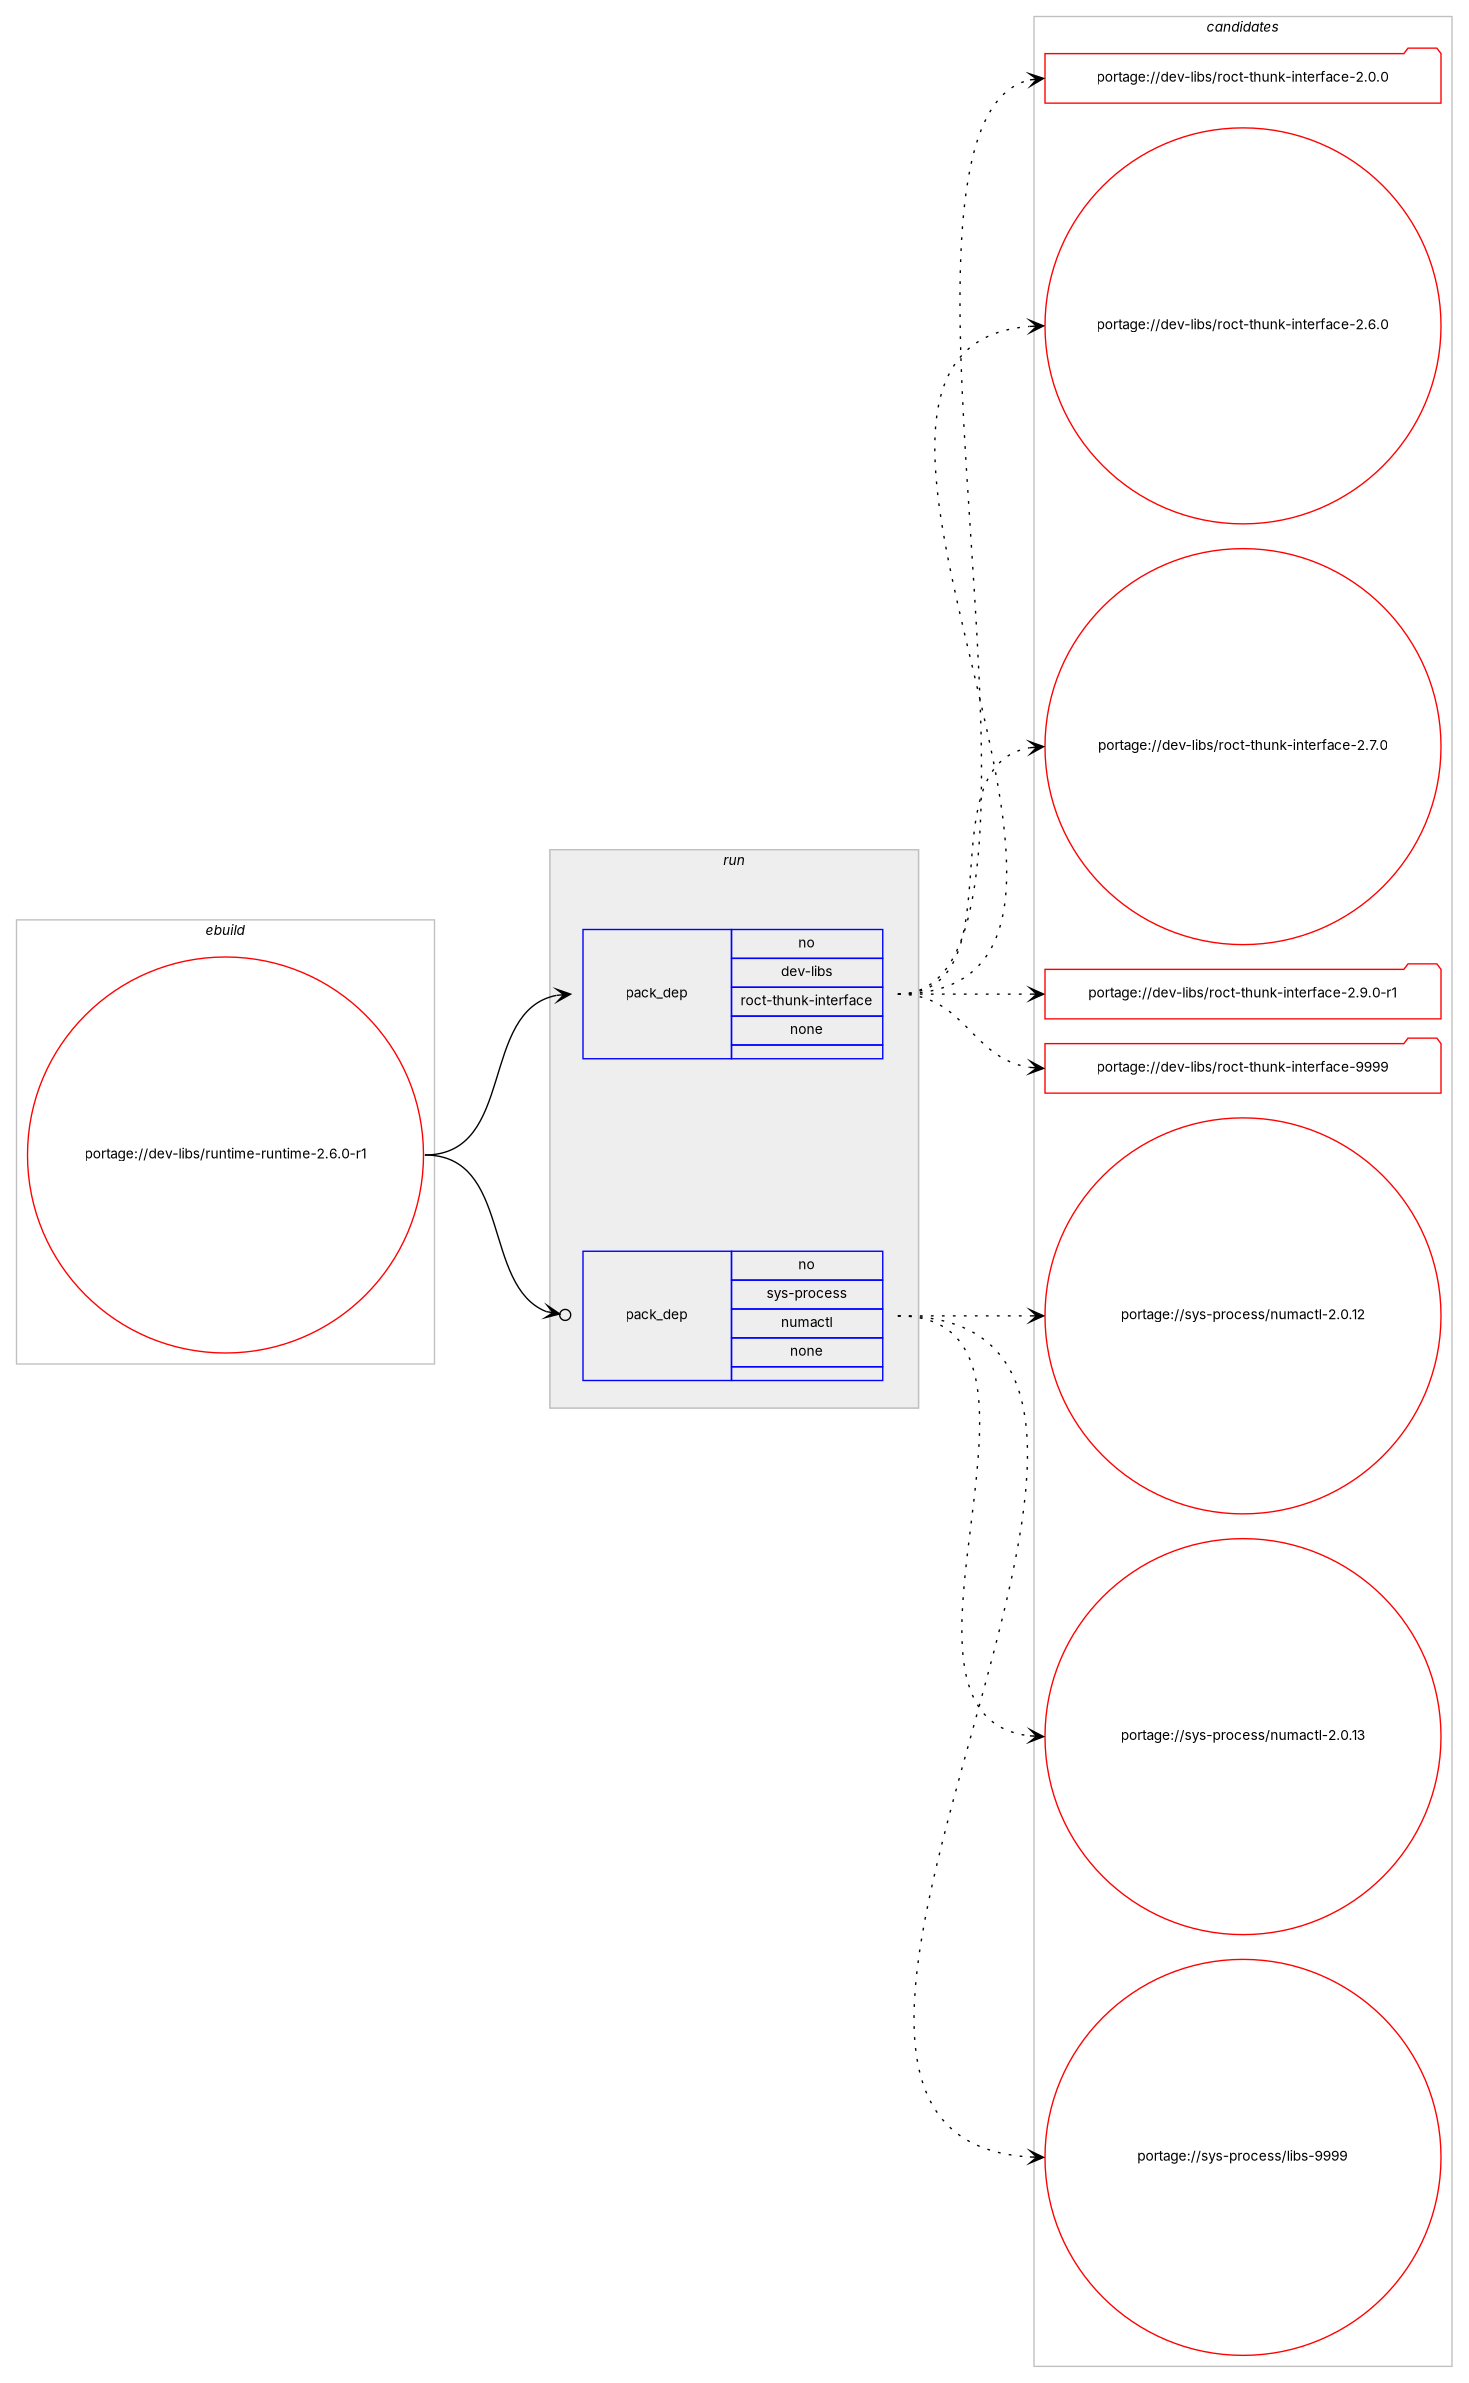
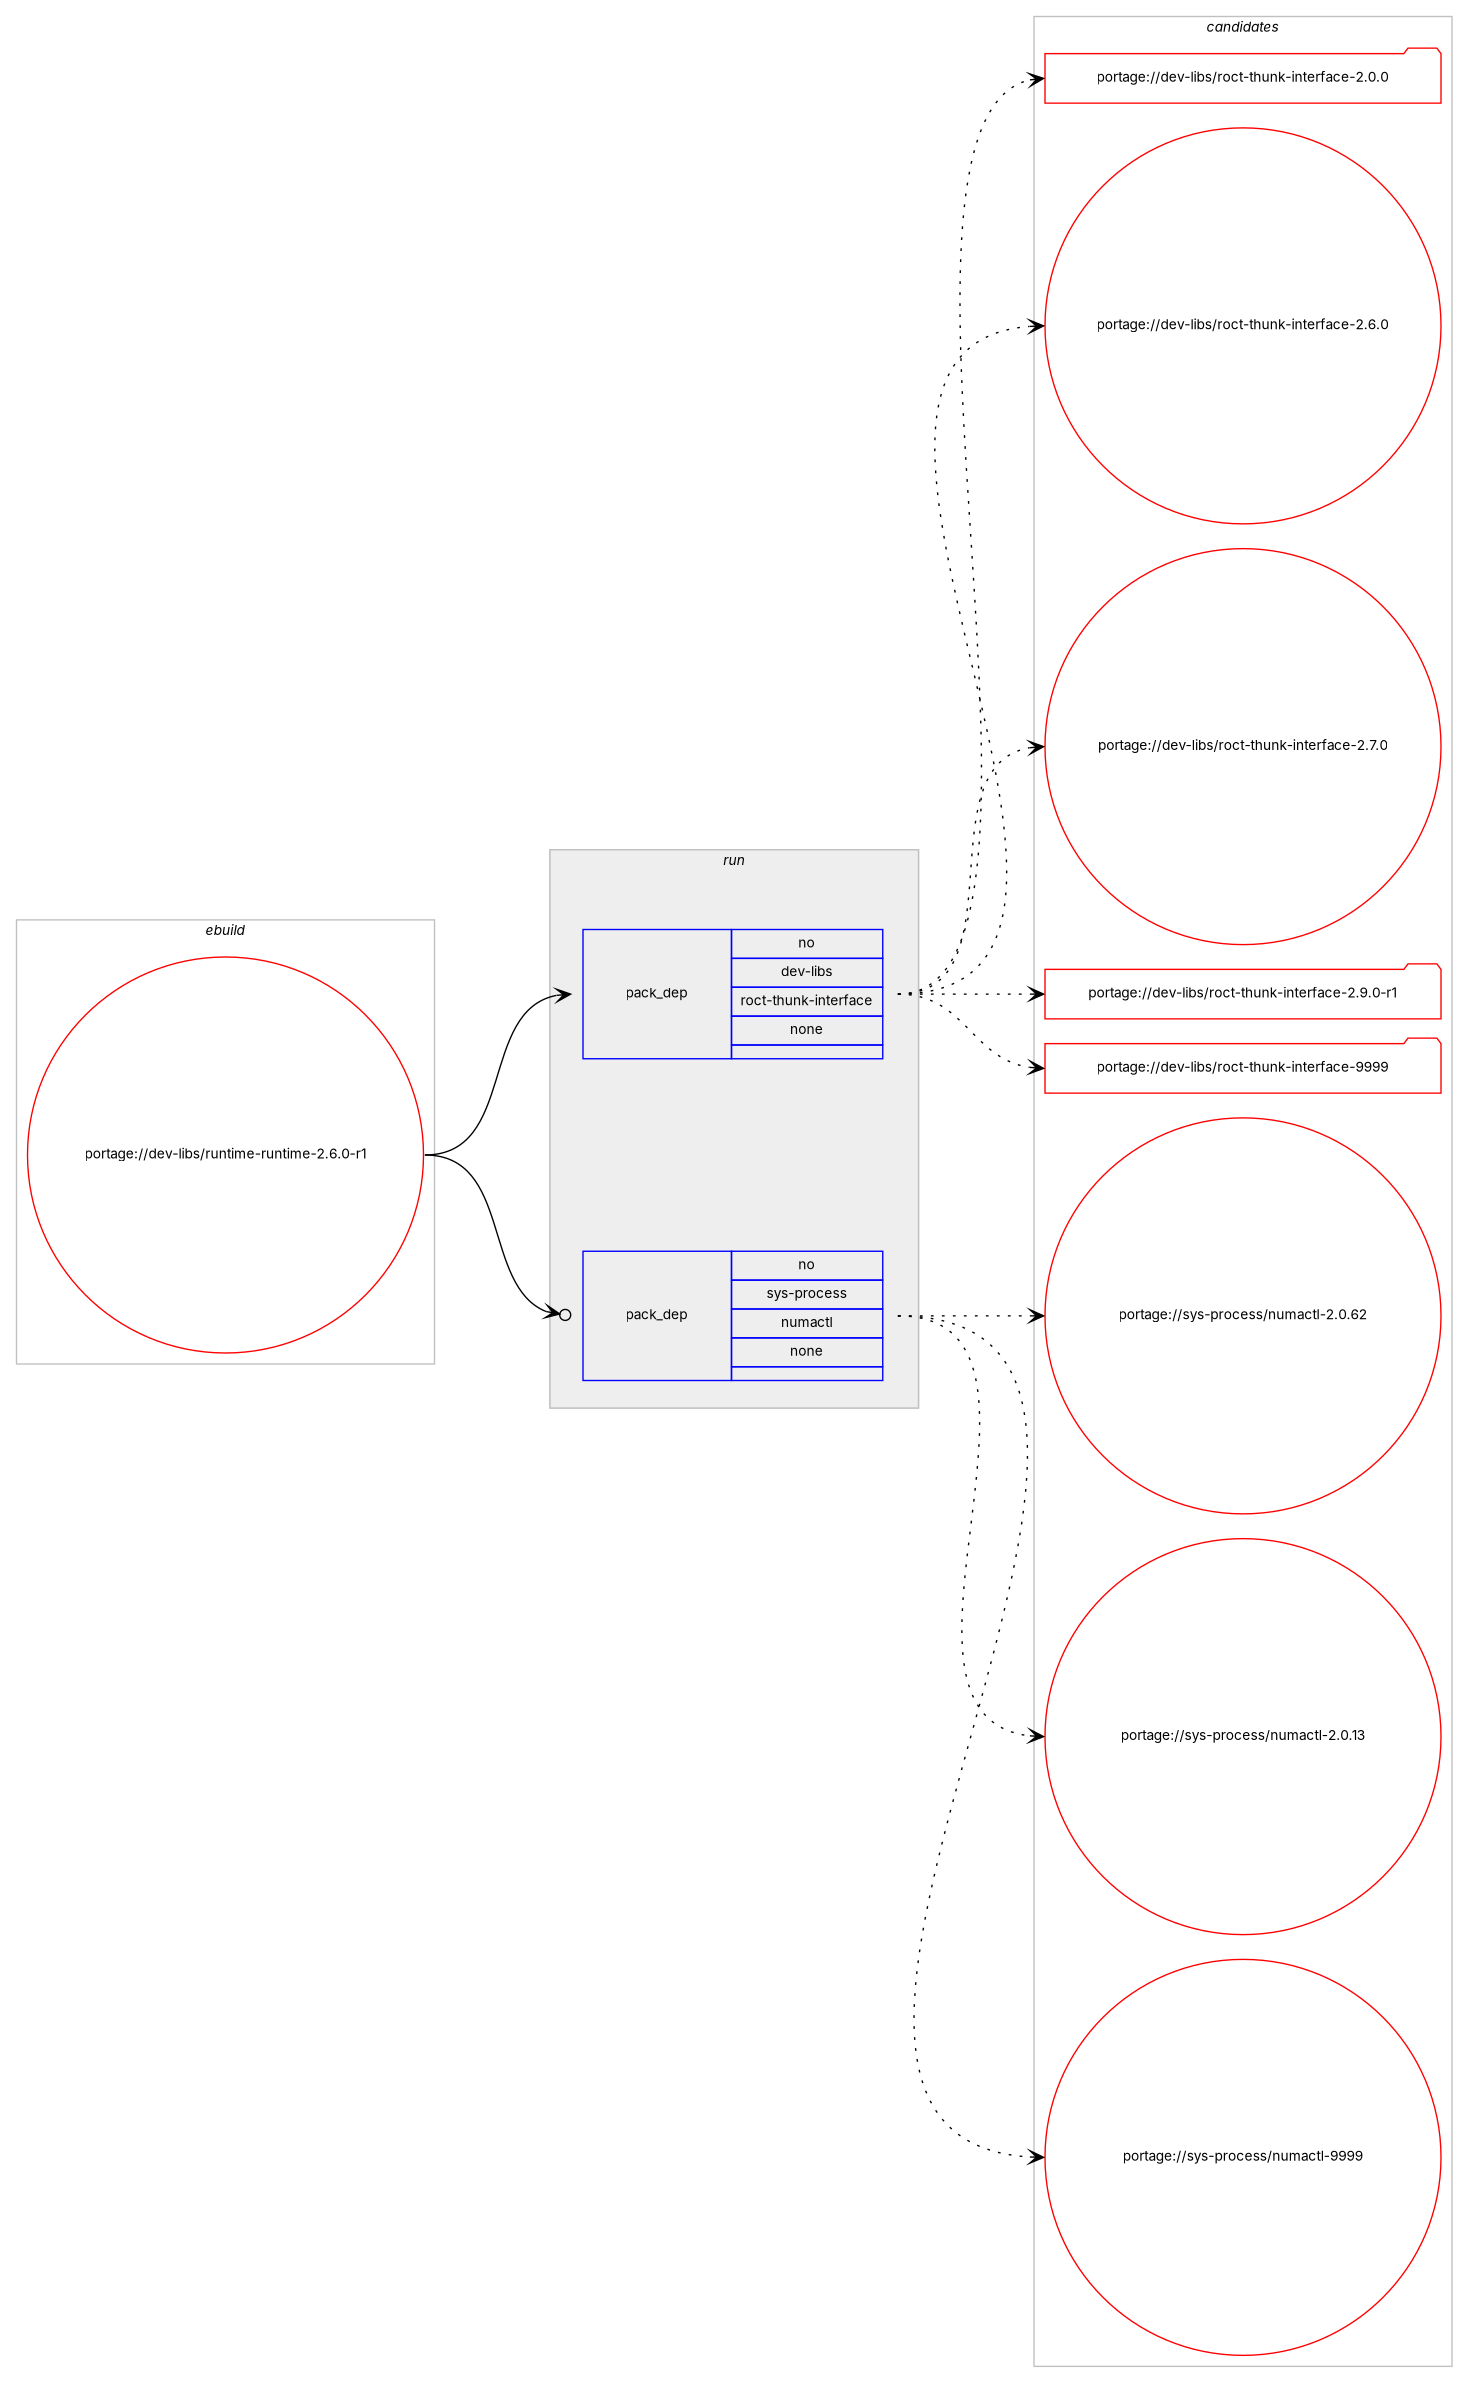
node "portage://sys-process/numactl-2.0.12": label "portage://sys-process/numactl-2.0.12" -> "portage://sys-process/numactl-2.0.62"
node "portage://sys-process/libs-9999": label "portage://sys-process/libs-9999" -> "portage://sys-process/numactl-9999"
